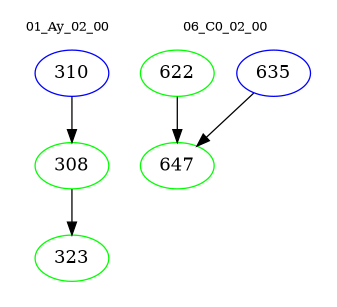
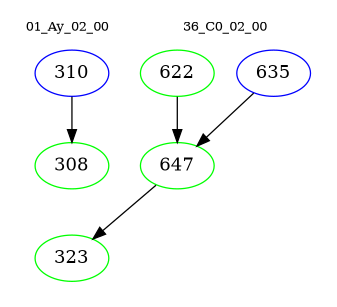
cluster "06_C0_02_00": label "06_C0_02_00" -> "36_C0_02_00"
edge "308" -> "323": now "647" -> "323"
